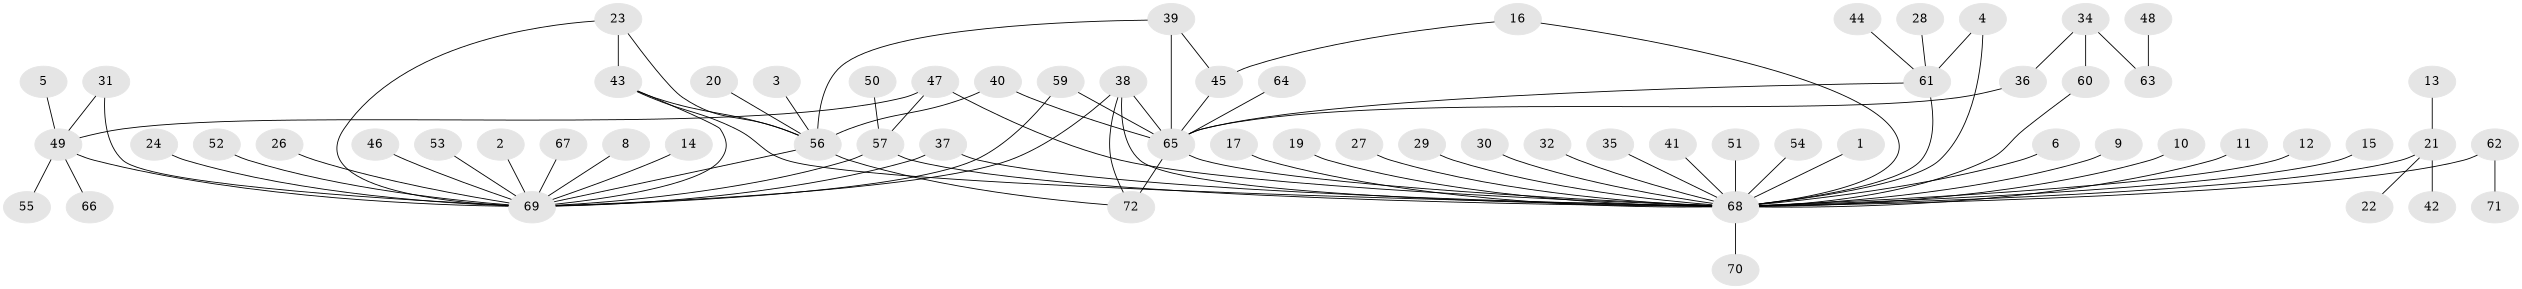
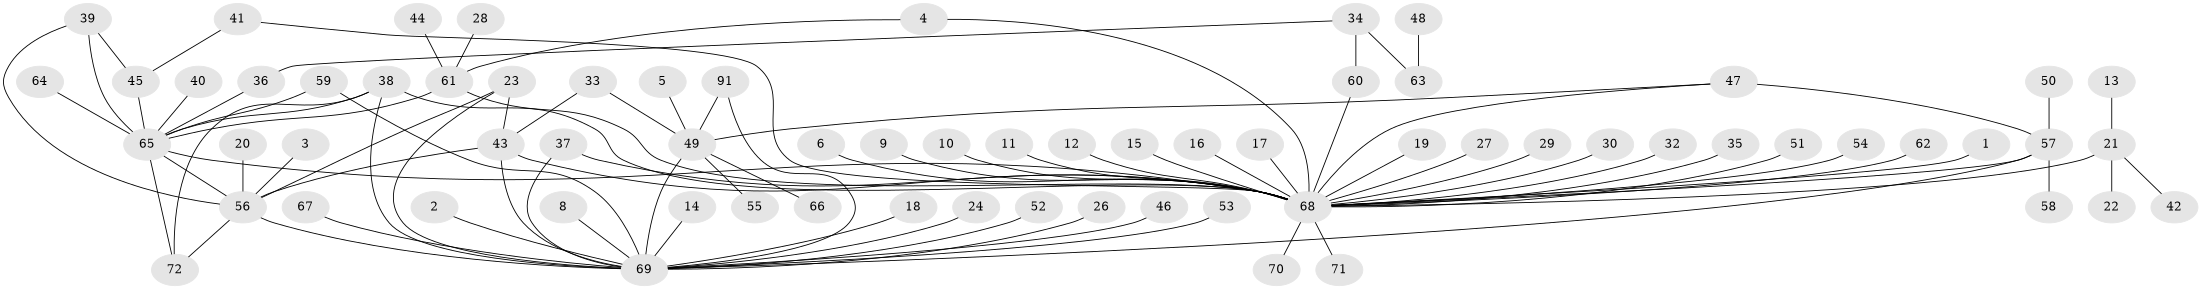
edge "16" -- "45": now "41" -- "45"
node "31": label "31" -> "91"
node "33": added
edge "40" -- "56": now "65" -- "56"
edge "62" -- "71": now "68" -- "71"
node "18": added
node "58": added
